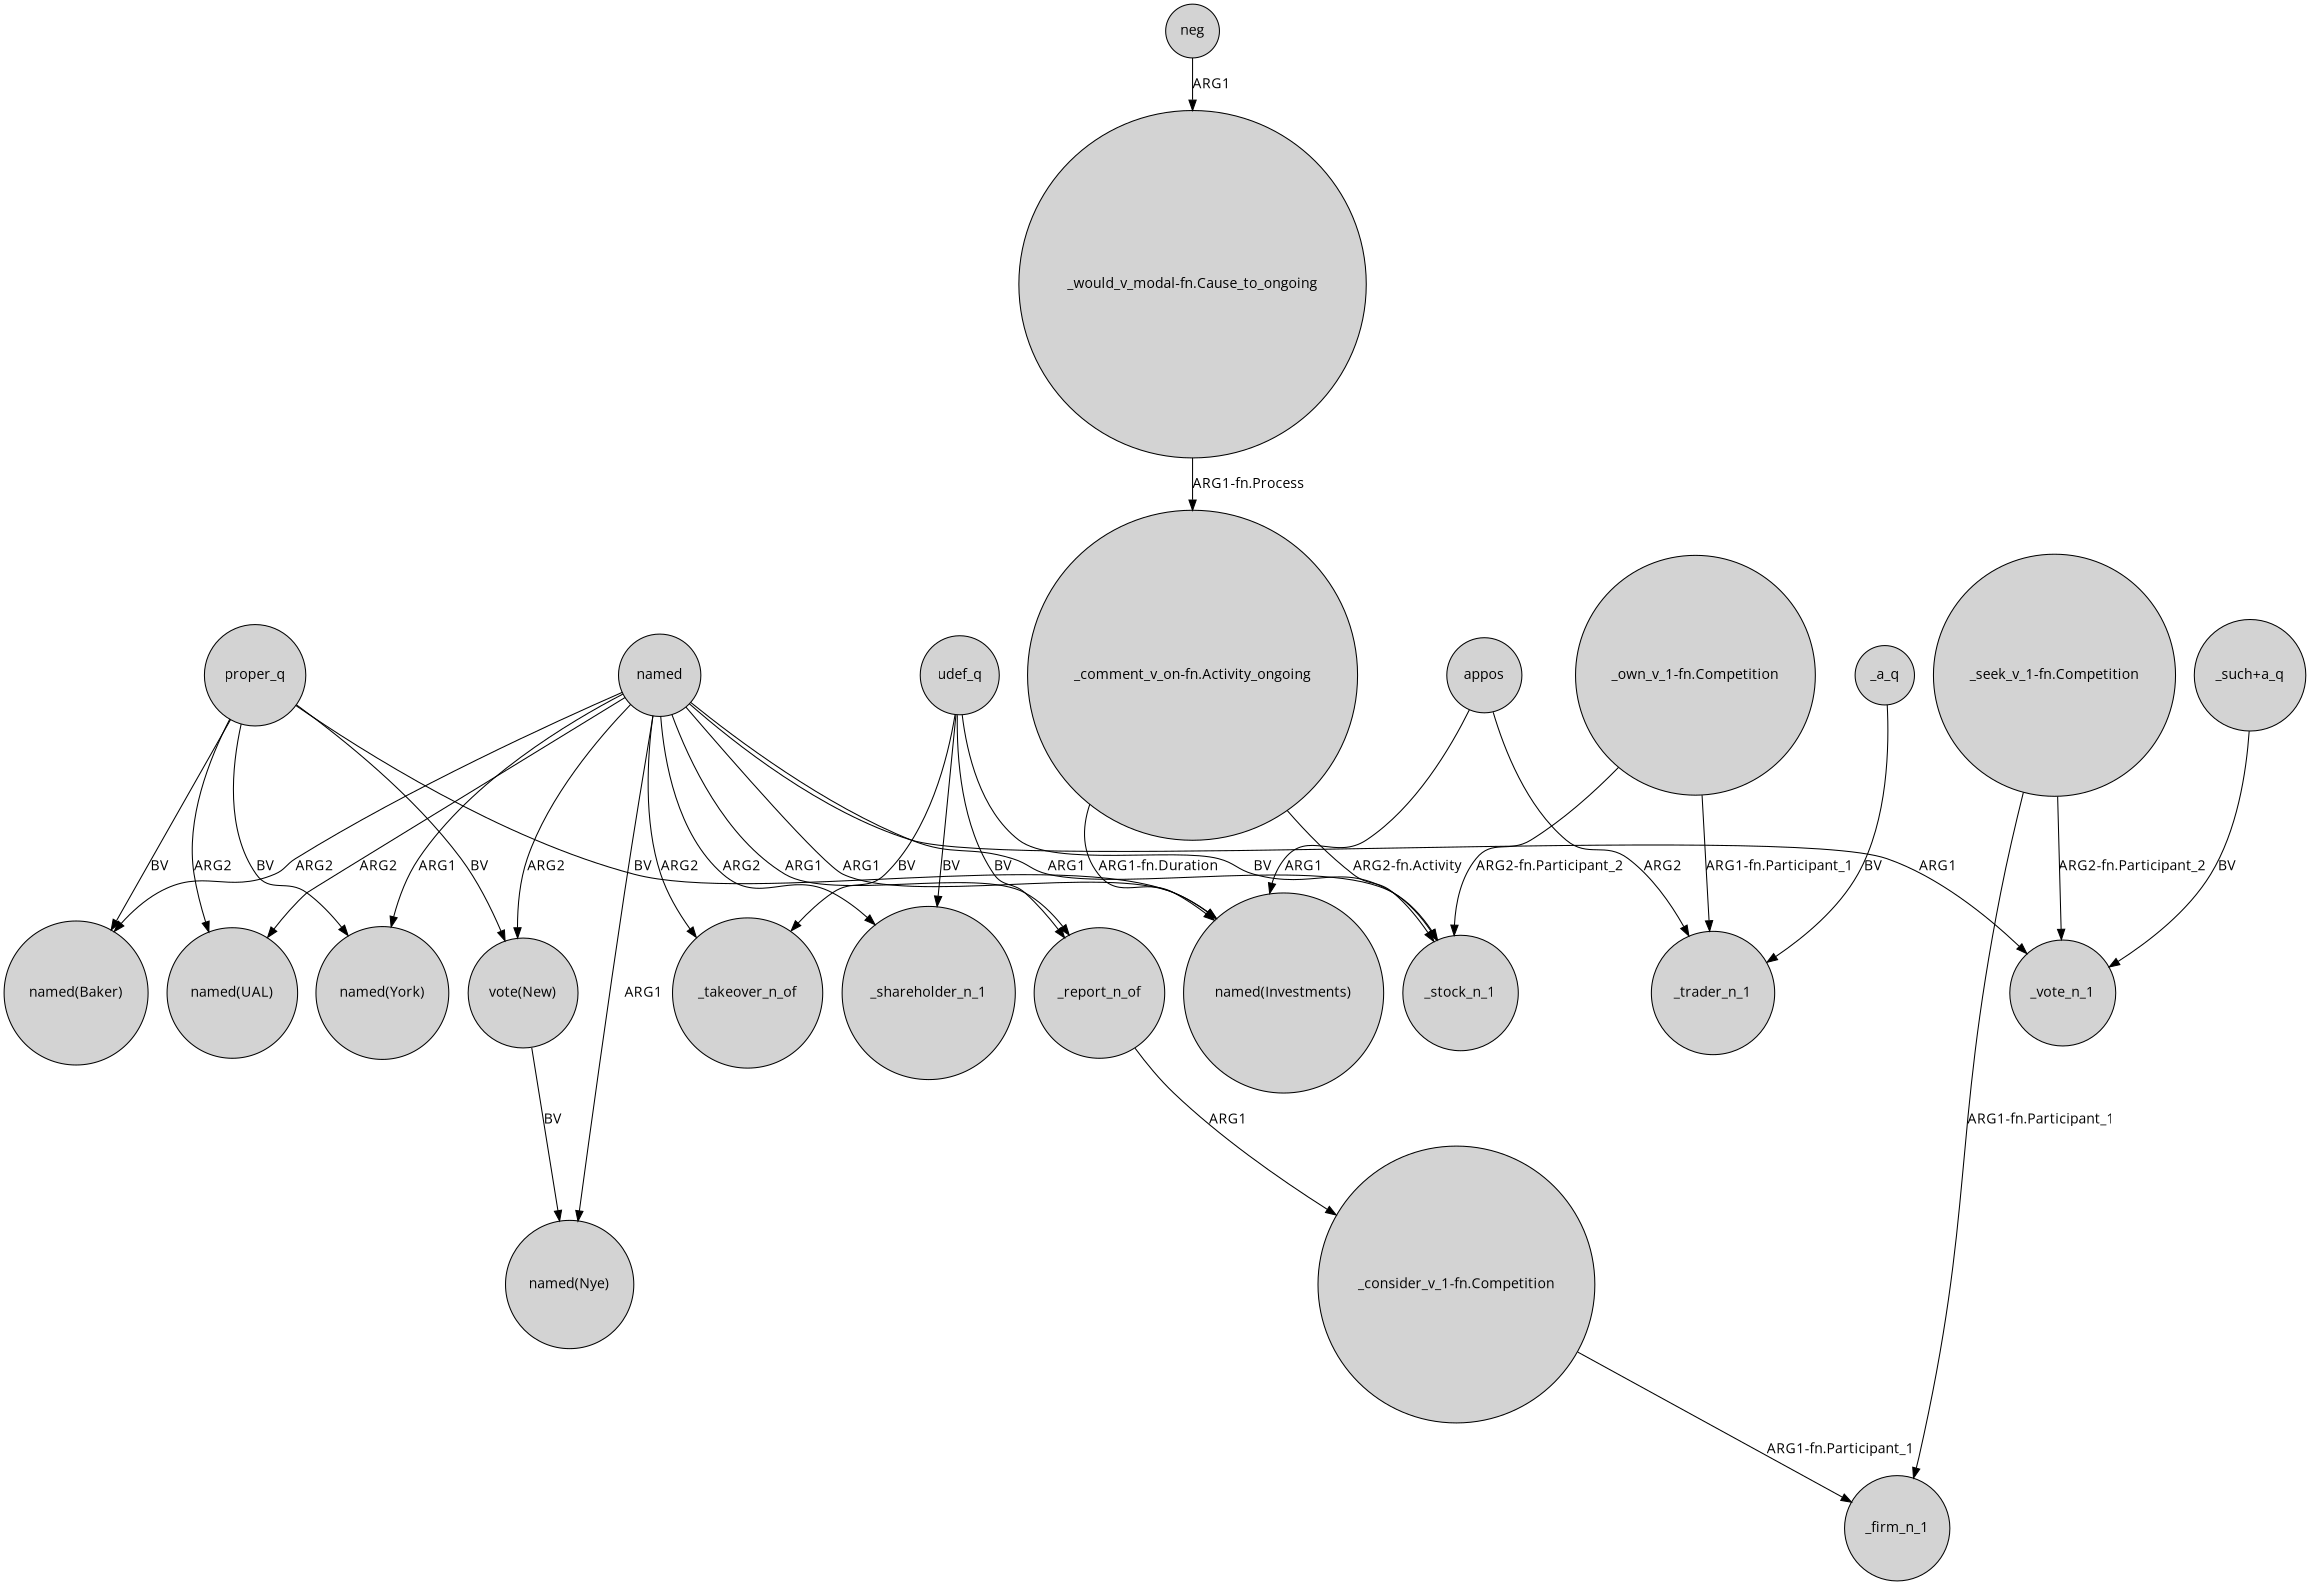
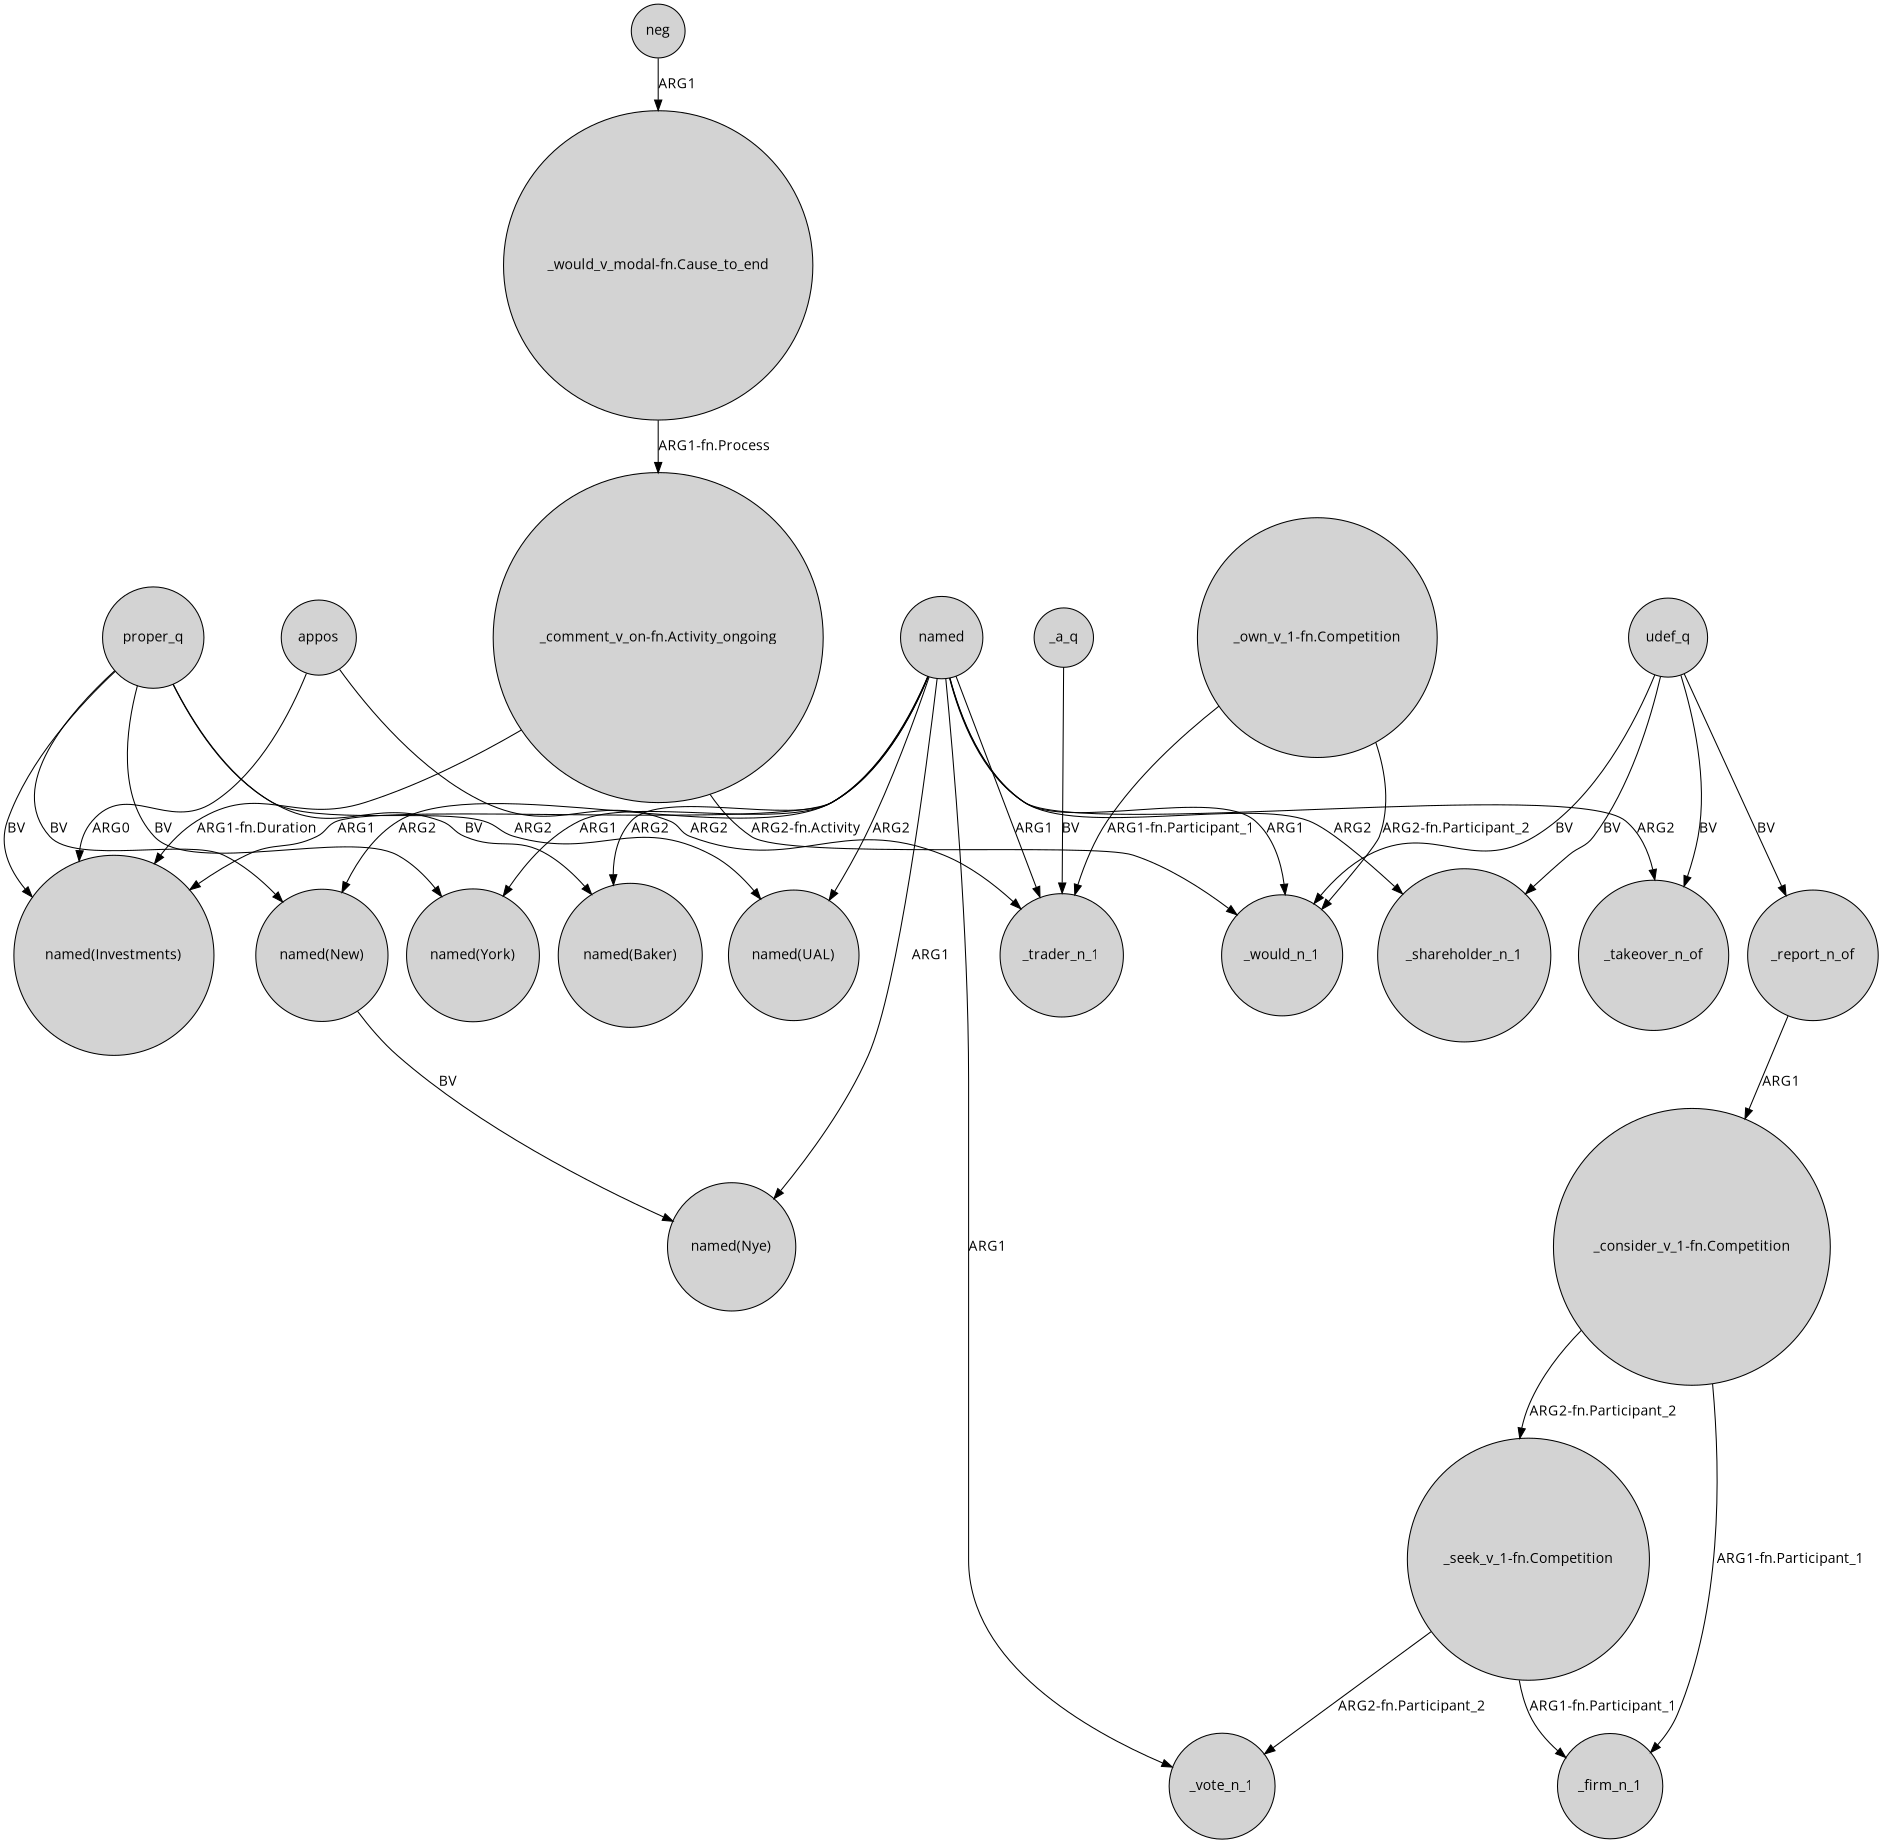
node "_would_v_modal-fn.Cause_to_ongoing": label "_would_v_modal-fn.Cause_to_ongoing" -> "_would_v_modal-fn.Cause_to_end"
node "_such+a_q": removed
edge "appos" -> "named(Investments)": label "ARG1" -> "ARG0"
edge "named" -> "_report_n_of": now "named" -> "_trader_n_1"
node "vote(New)": label "vote(New)" -> "named(New)"
node "_stock_n_1": label "_stock_n_1" -> "_would_n_1"
edge "_consider_v_1-fn.Competition" -> "_seek_v_1-fn.Competition": added, label "ARG2-fn.Participant_2"
